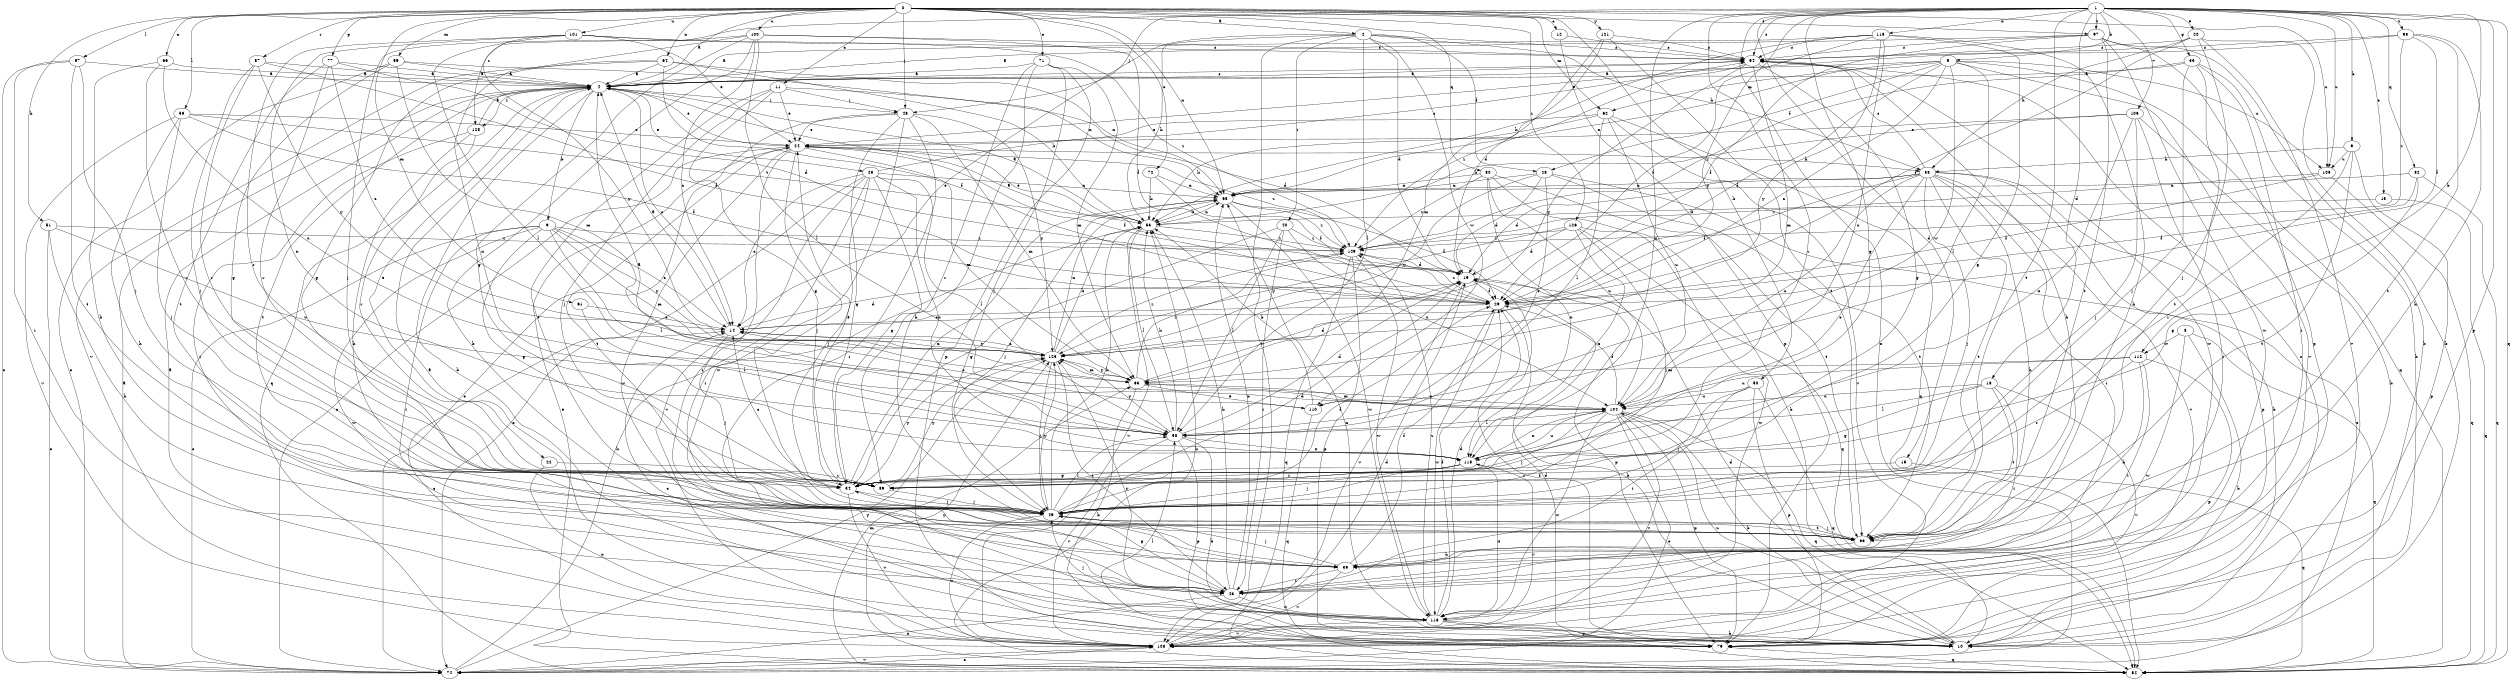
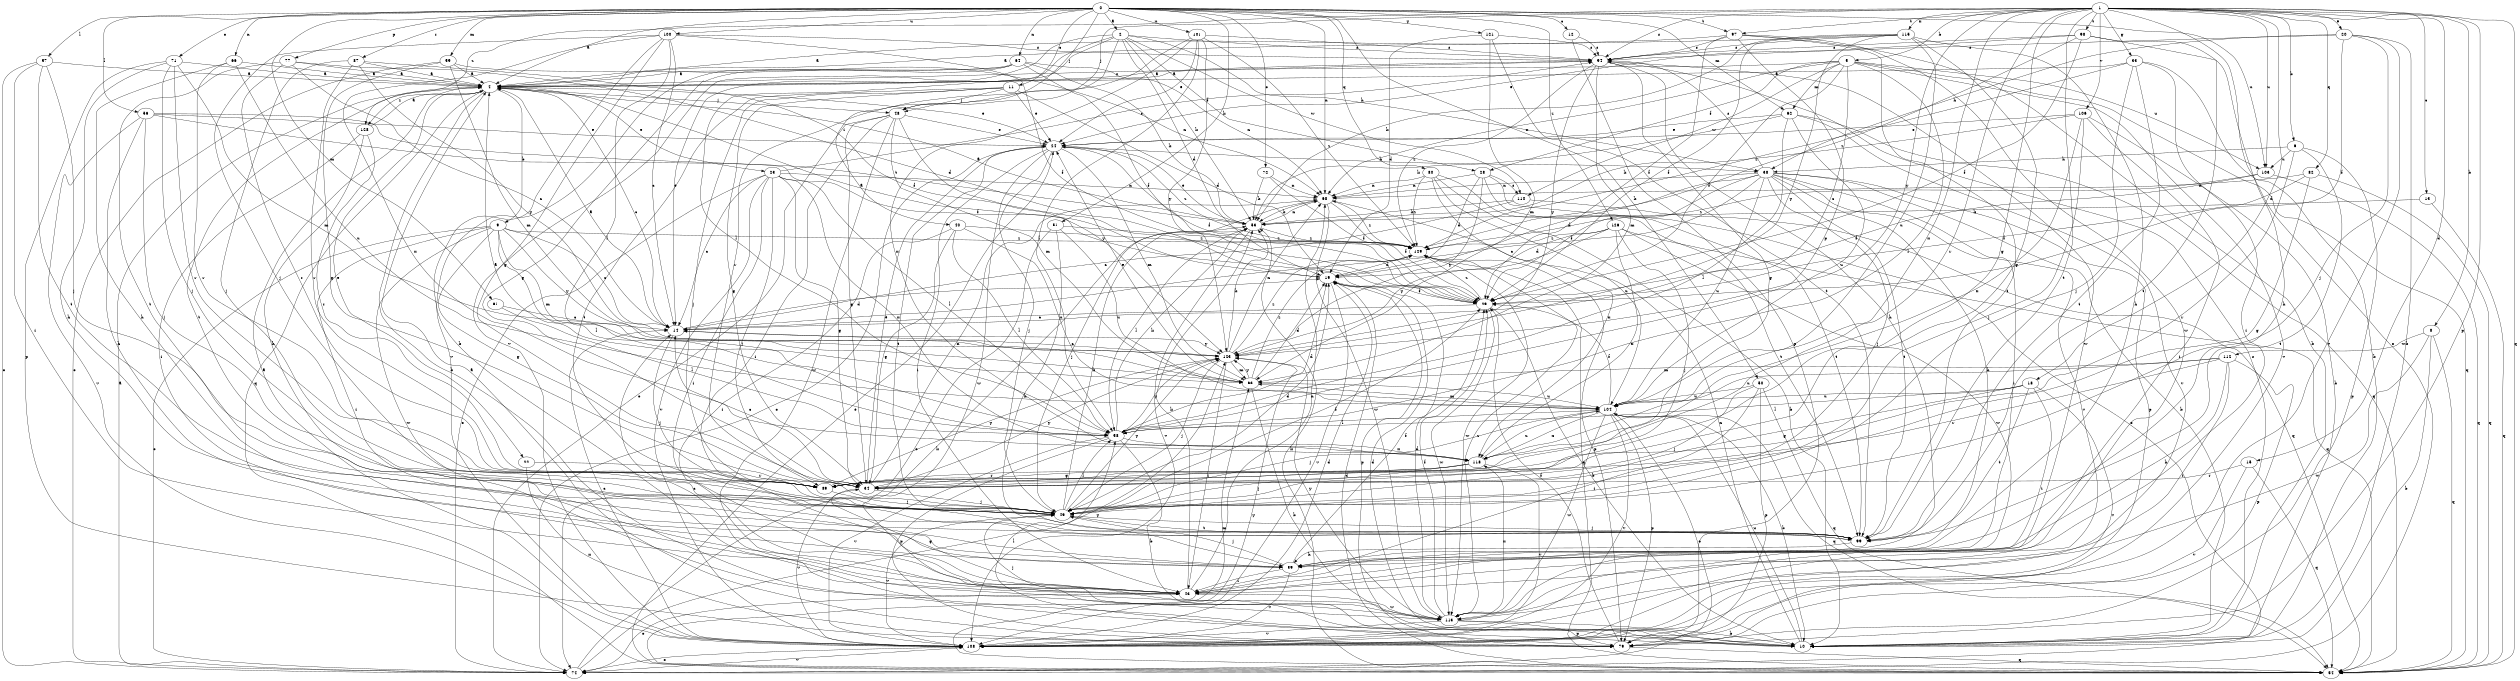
edge "1" -> "112": now "1" -> "8"
edge "38" -> "118": now "38" -> "14"
edge "63" -> "110": now "63" -> "24"
edge "97" -> "79": now "97" -> "58"
edge "15" -> "108": added, label "v"
